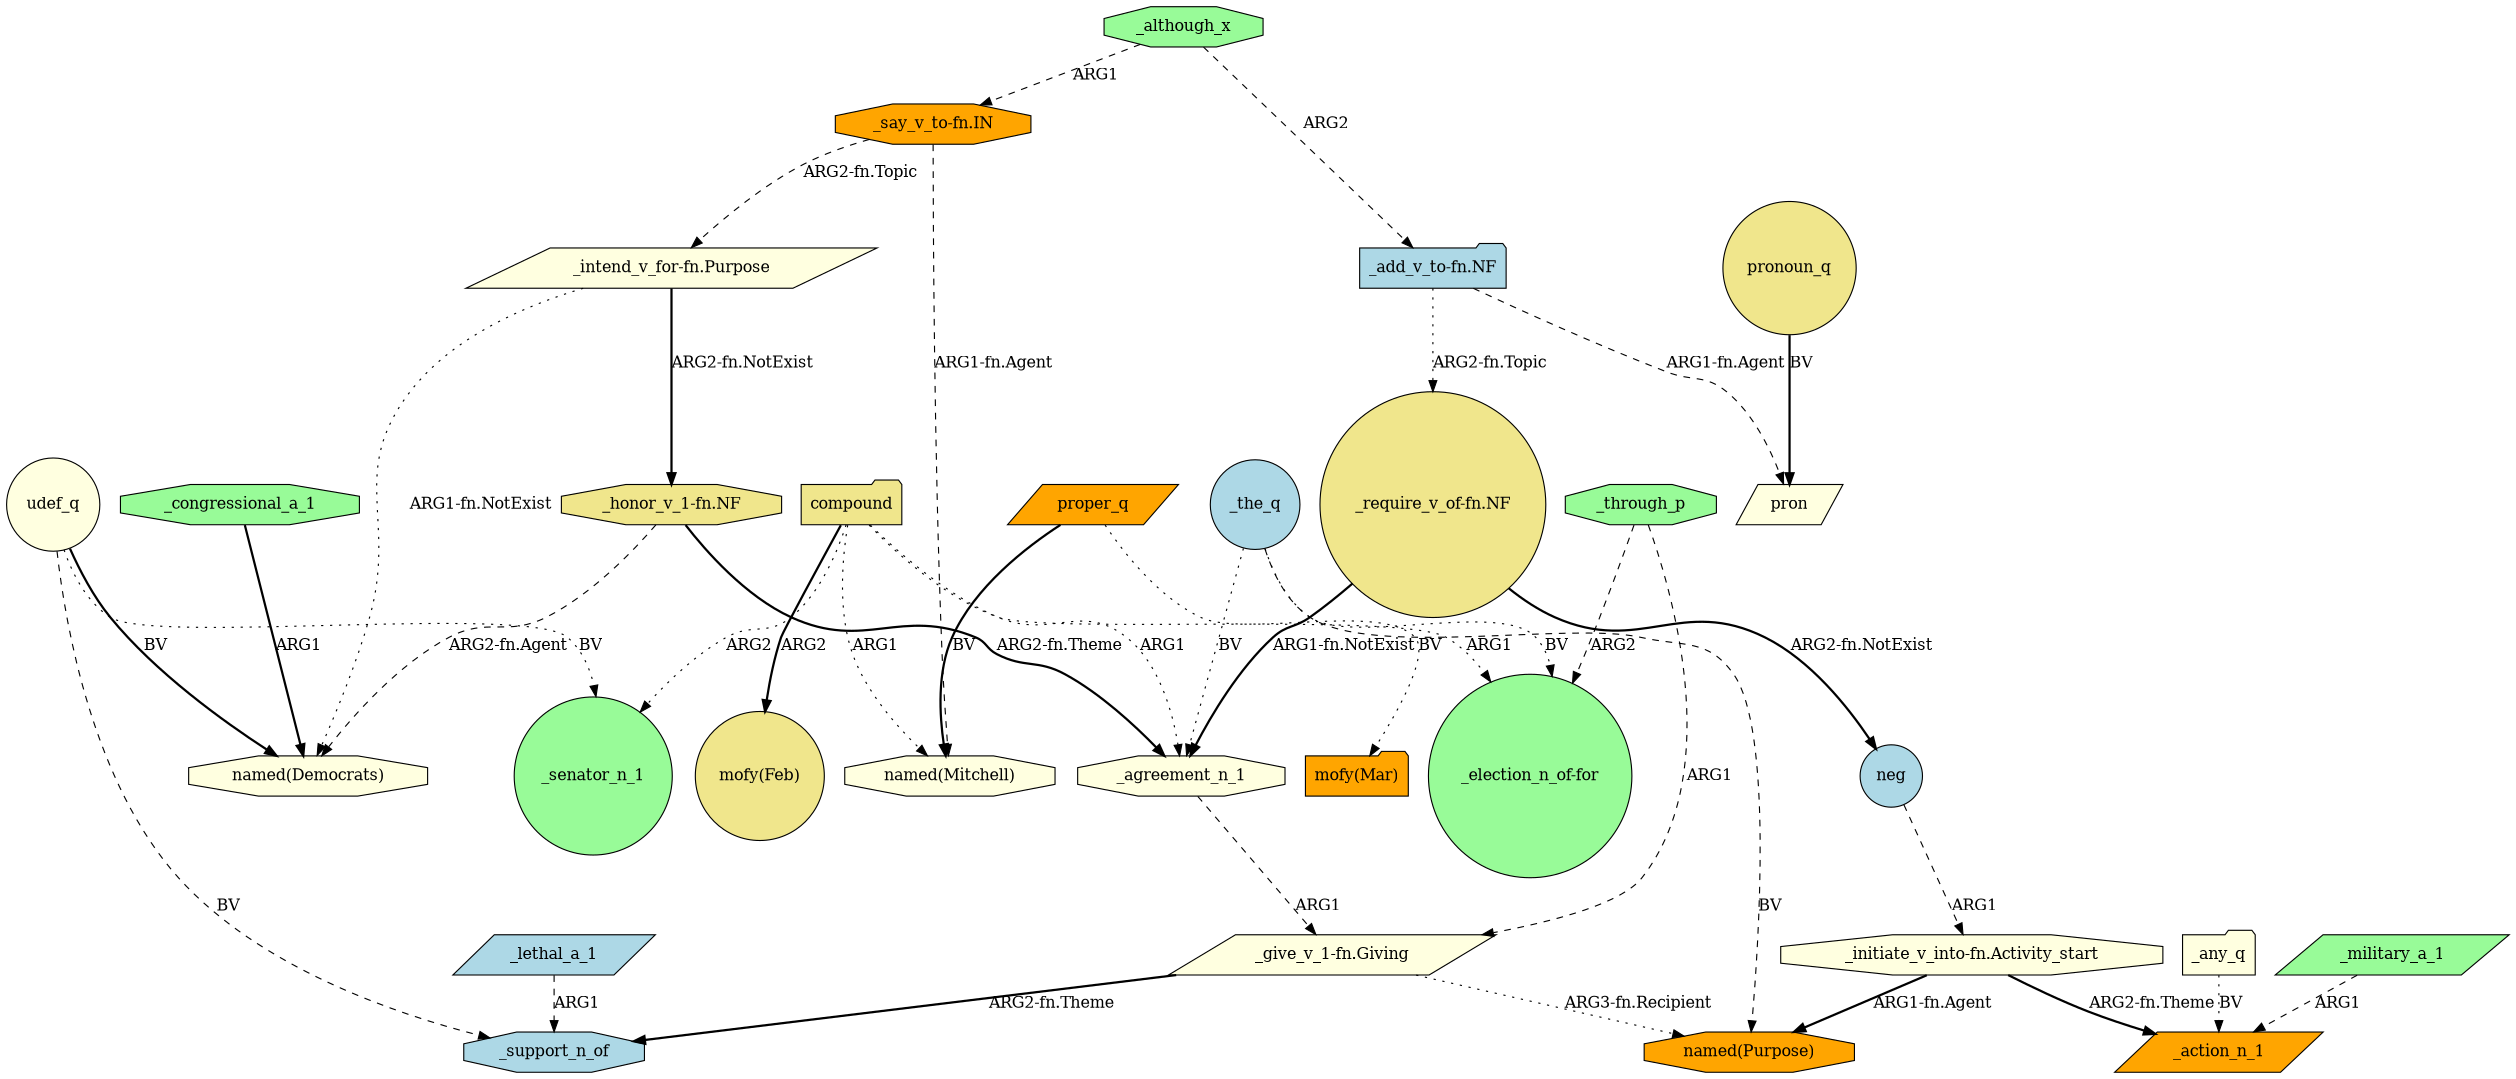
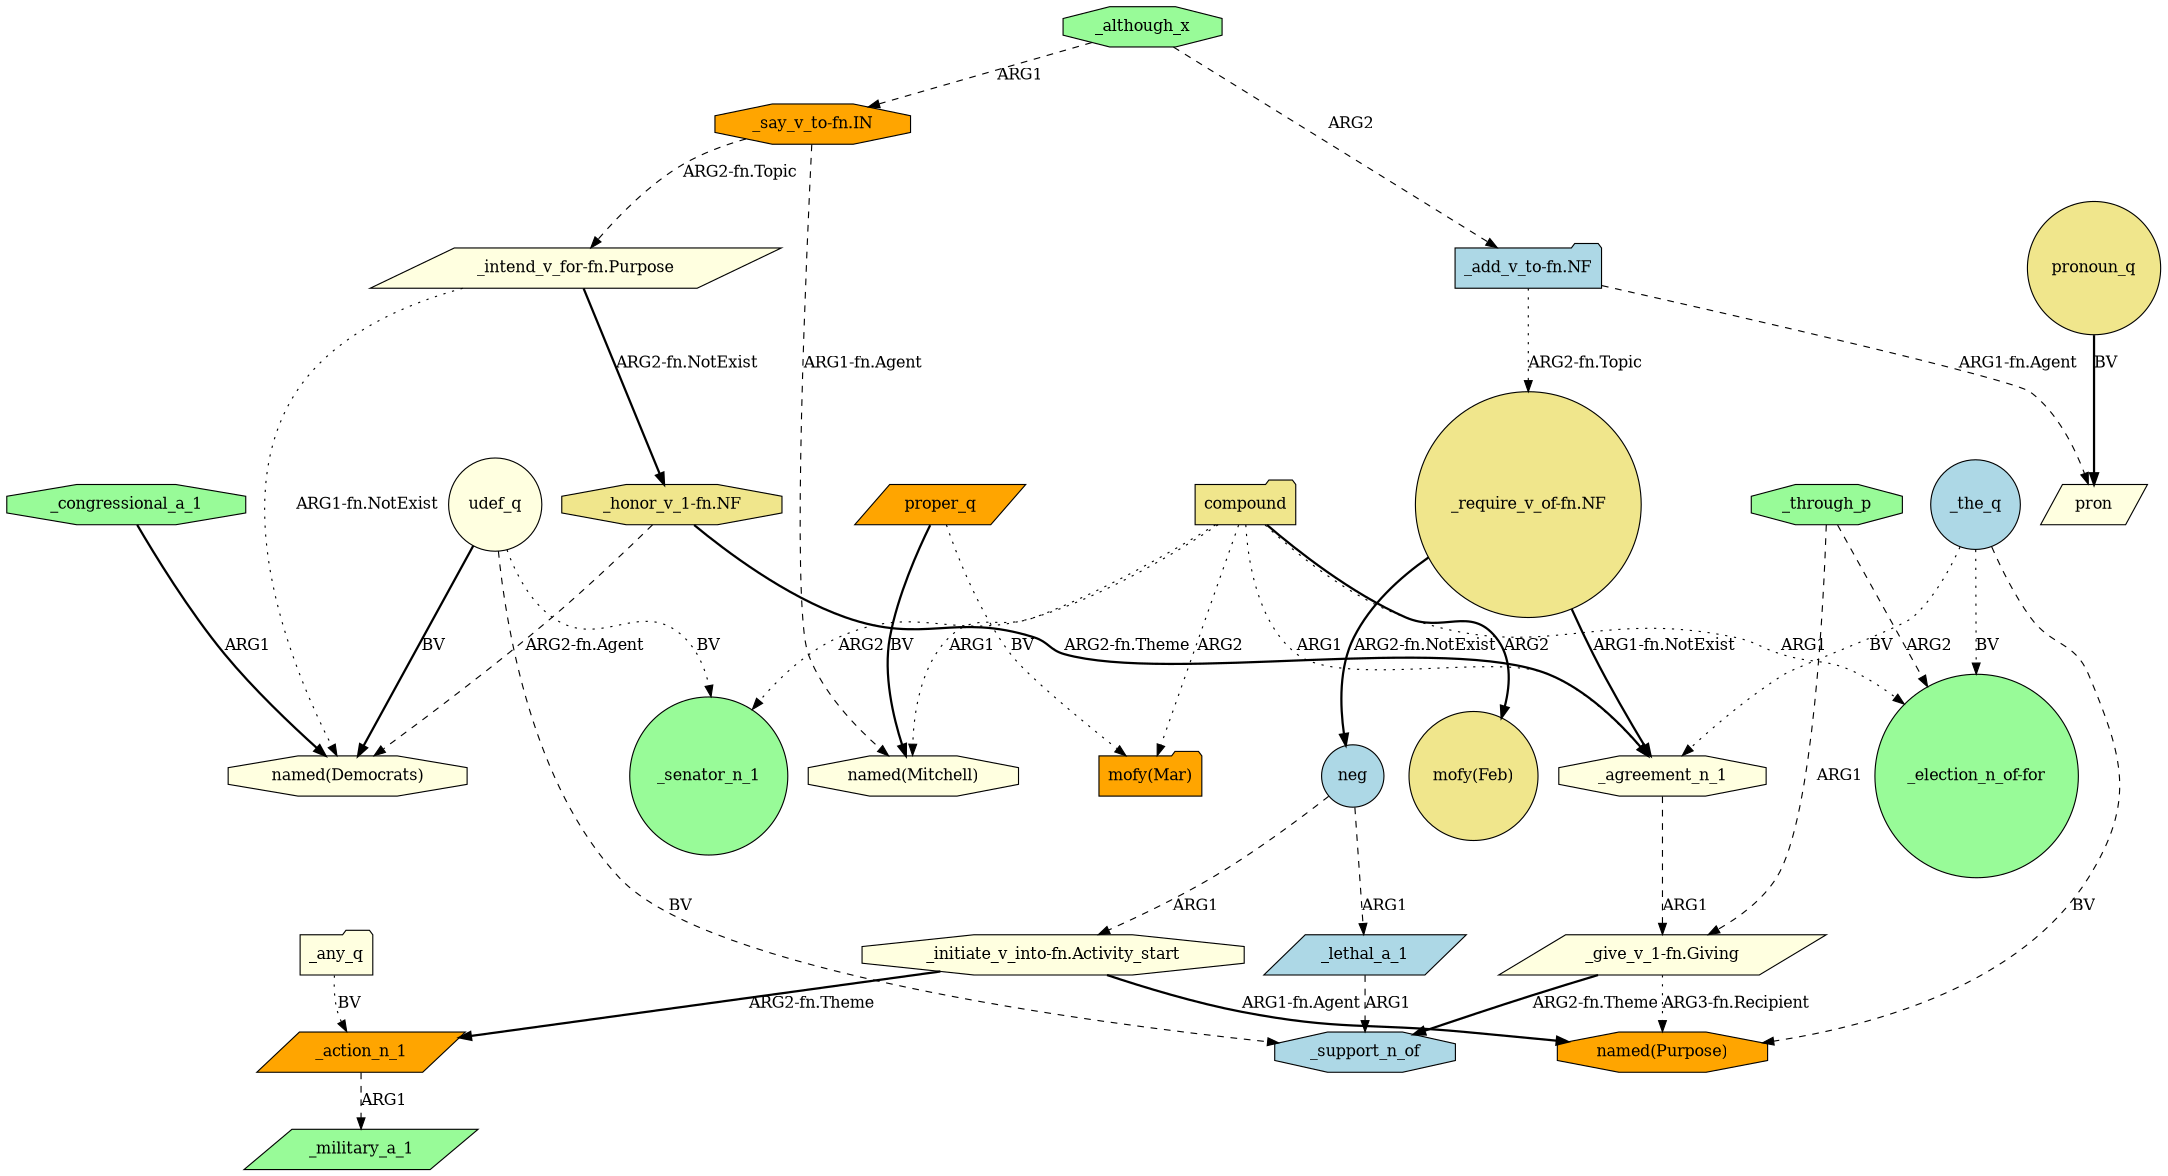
edge "compound" -> "mofy(Mar)": added, label "ARG2"
edge "neg" -> "_lethal_a_1": added, label "ARG1"
edge "_military_a_1" -> "_action_n_1": reversed
